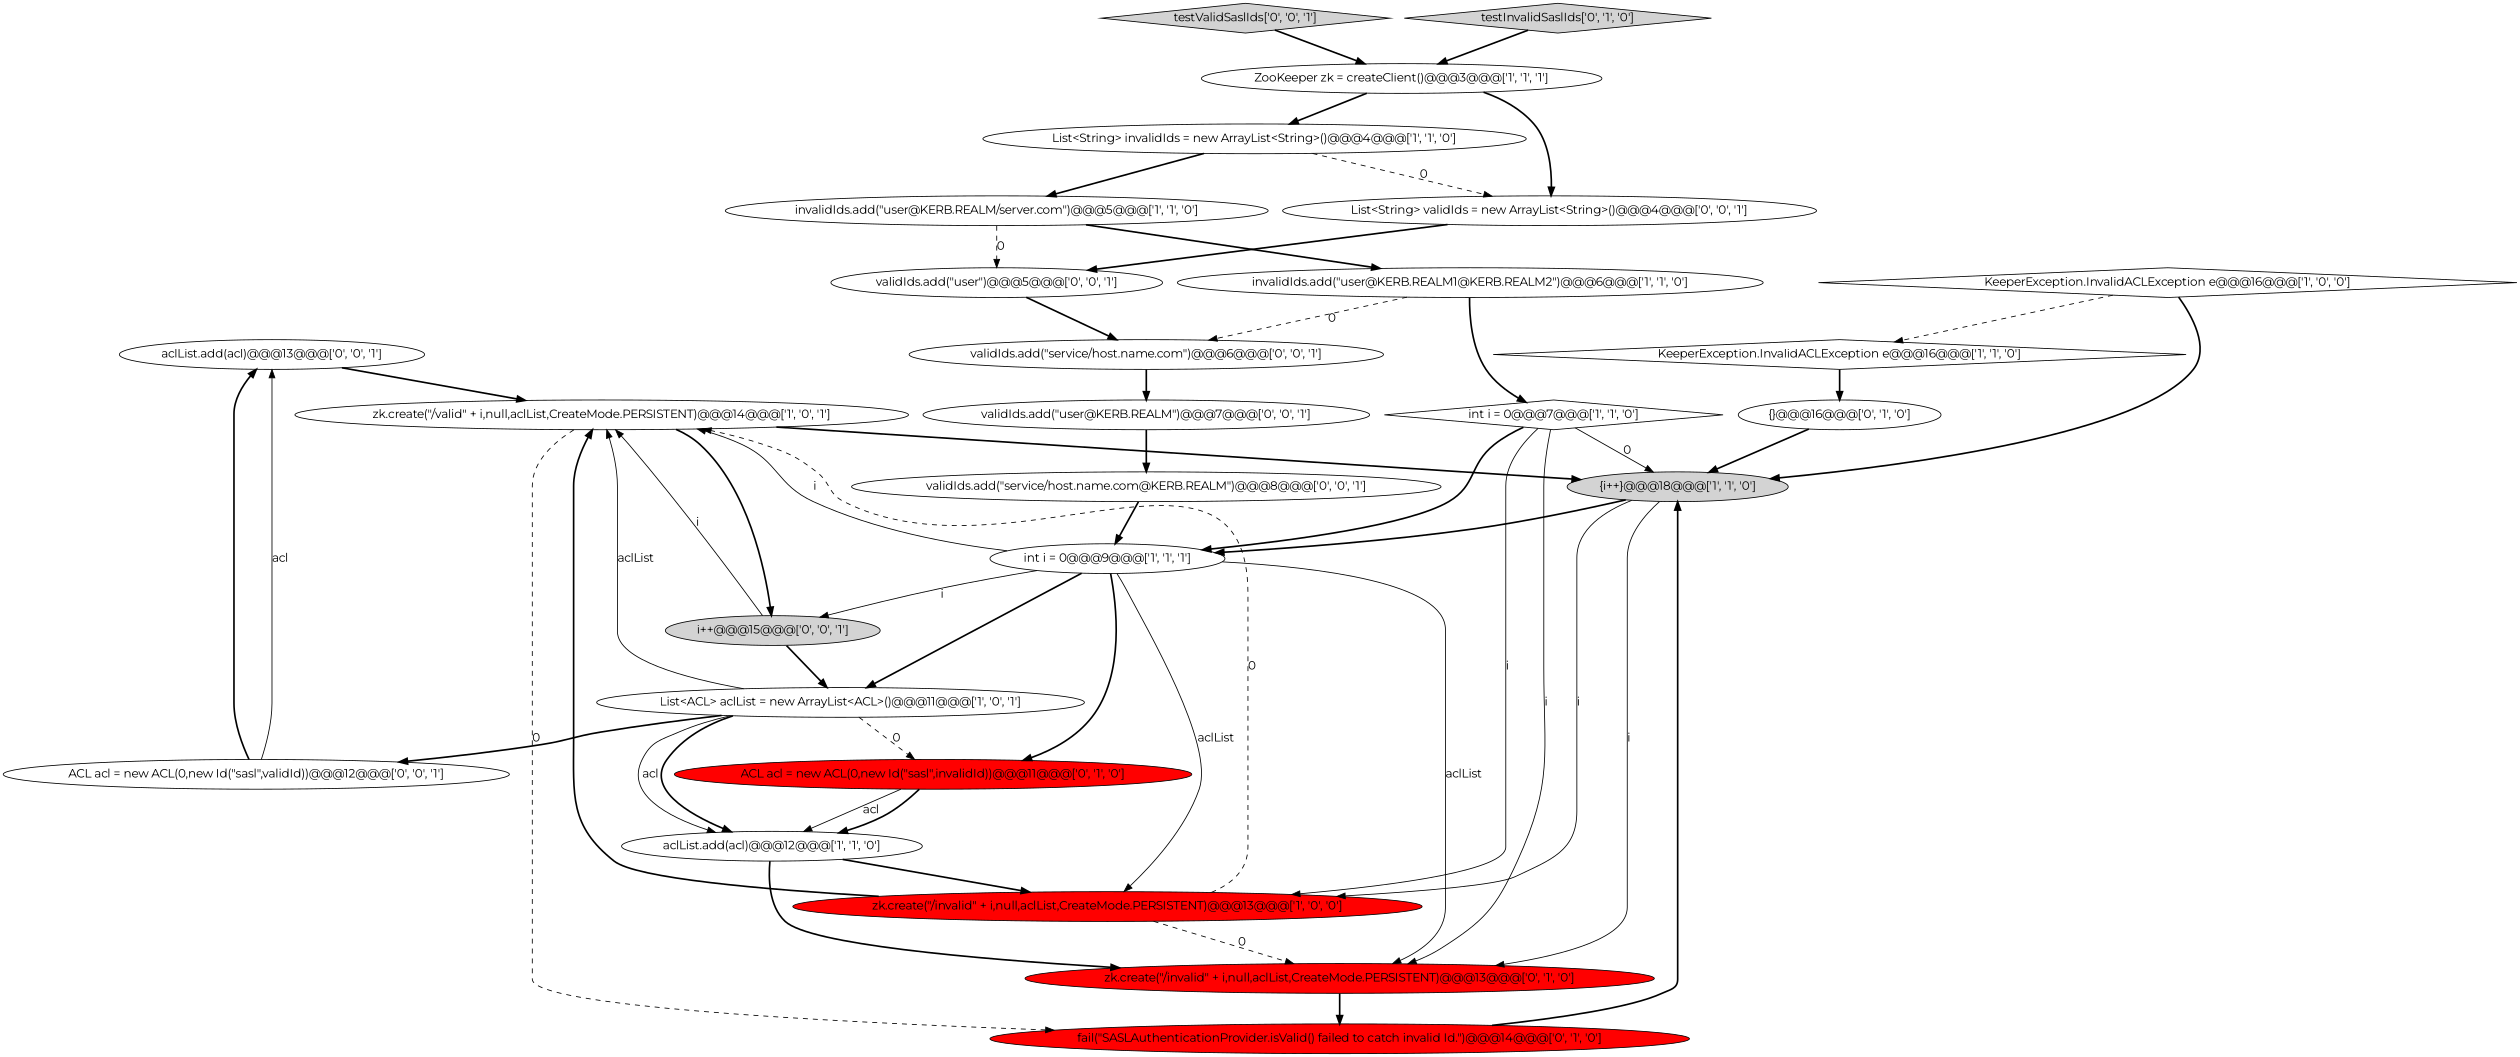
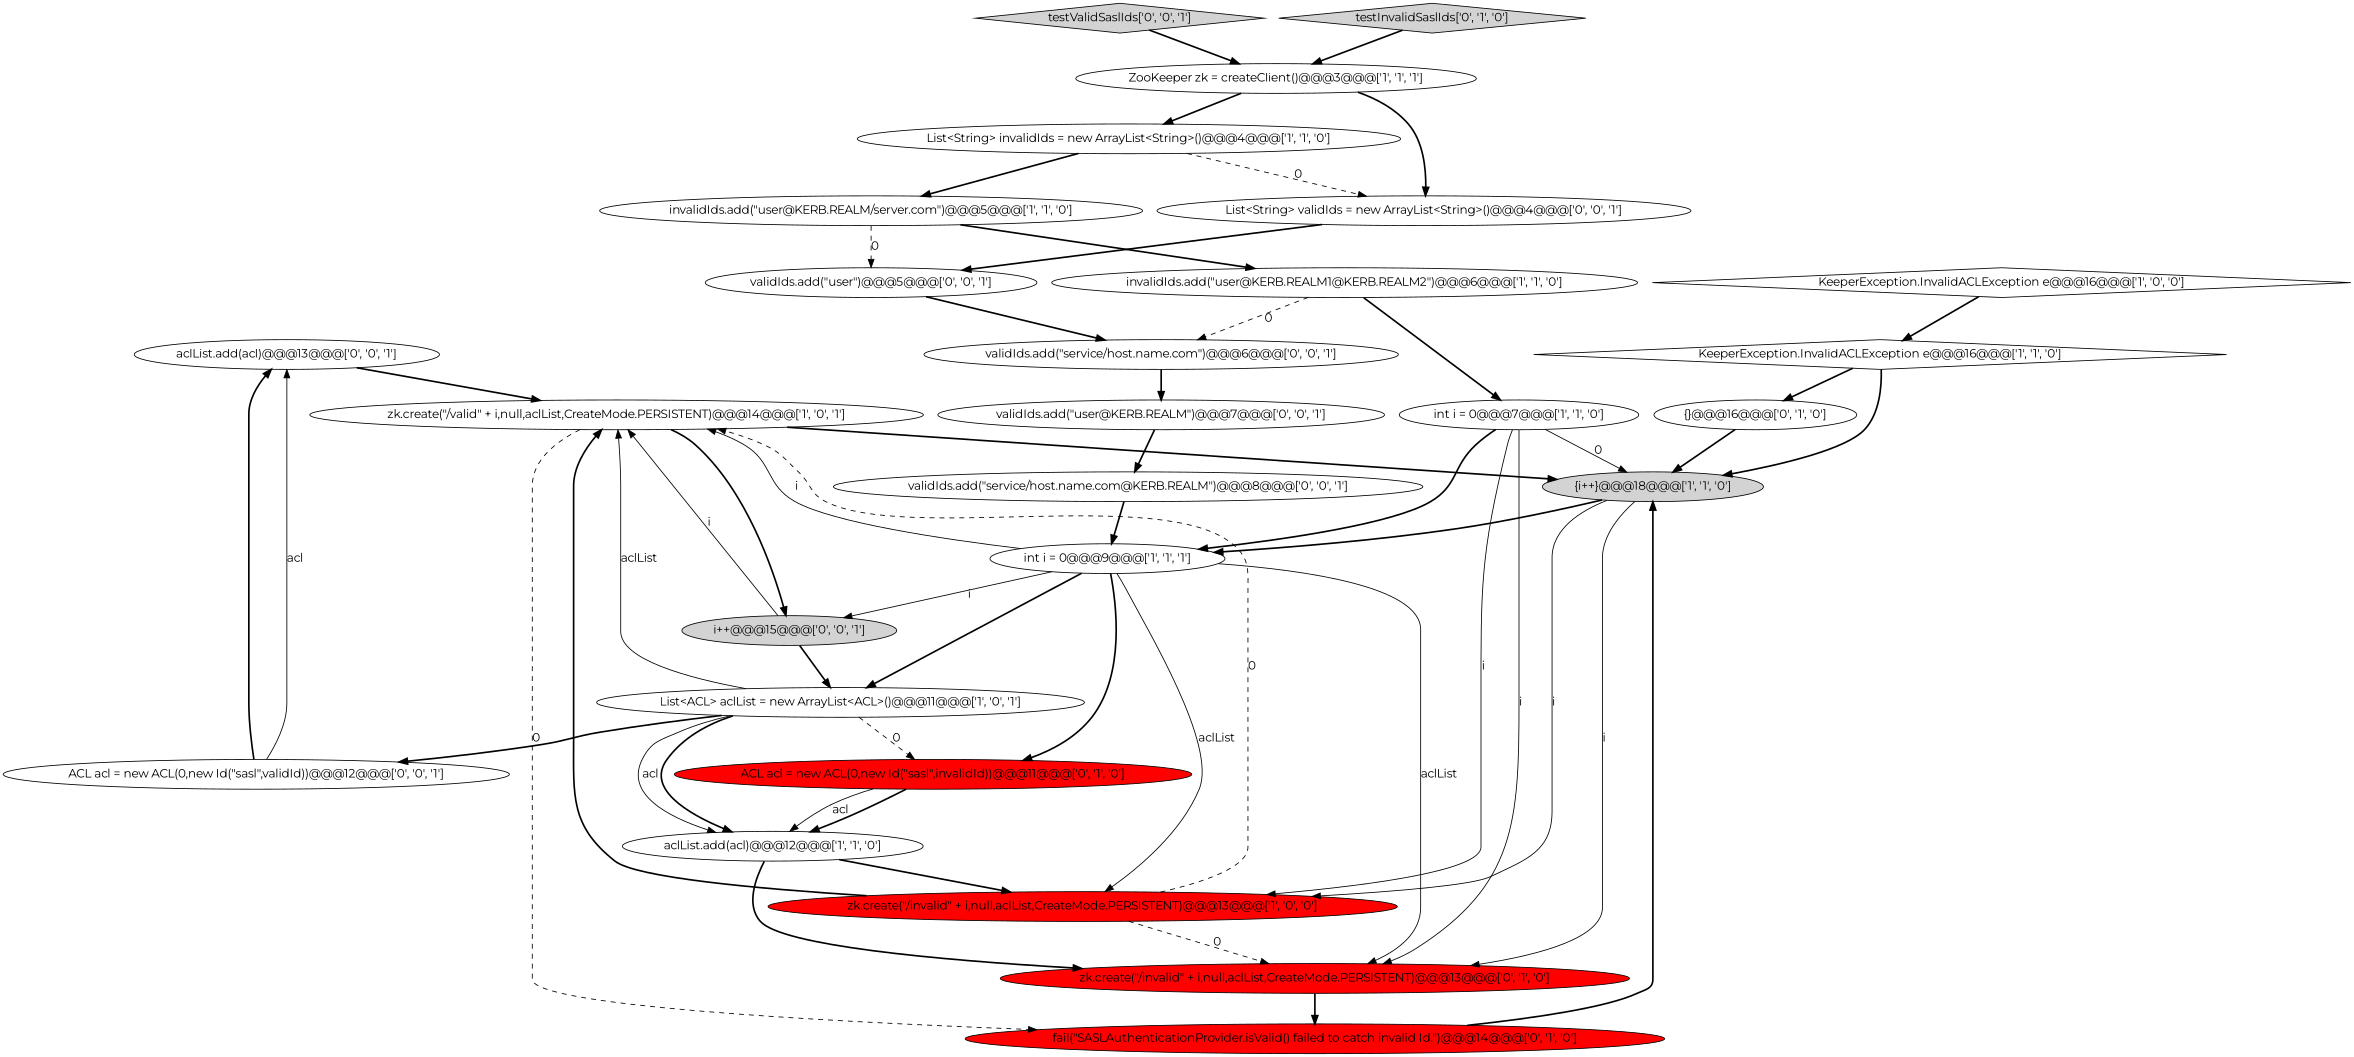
edge "KeeperException.InvalidACLException e@@@16@@@['1', '0', '0']" -> "KeeperException.InvalidACLException e@@@16@@@['1', '1', '0']": style dashed -> bold
node "int i = 0@@@7@@@['1', '1', '0']": shape diamond -> ellipse
edge "KeeperException.InvalidACLException e@@@16@@@['1', '0', '0']" -> "{i++}@@@18@@@['1', '1', '0']": now "KeeperException.InvalidACLException e@@@16@@@['1', '1', '0']" -> "{i++}@@@18@@@['1', '1', '0']"
